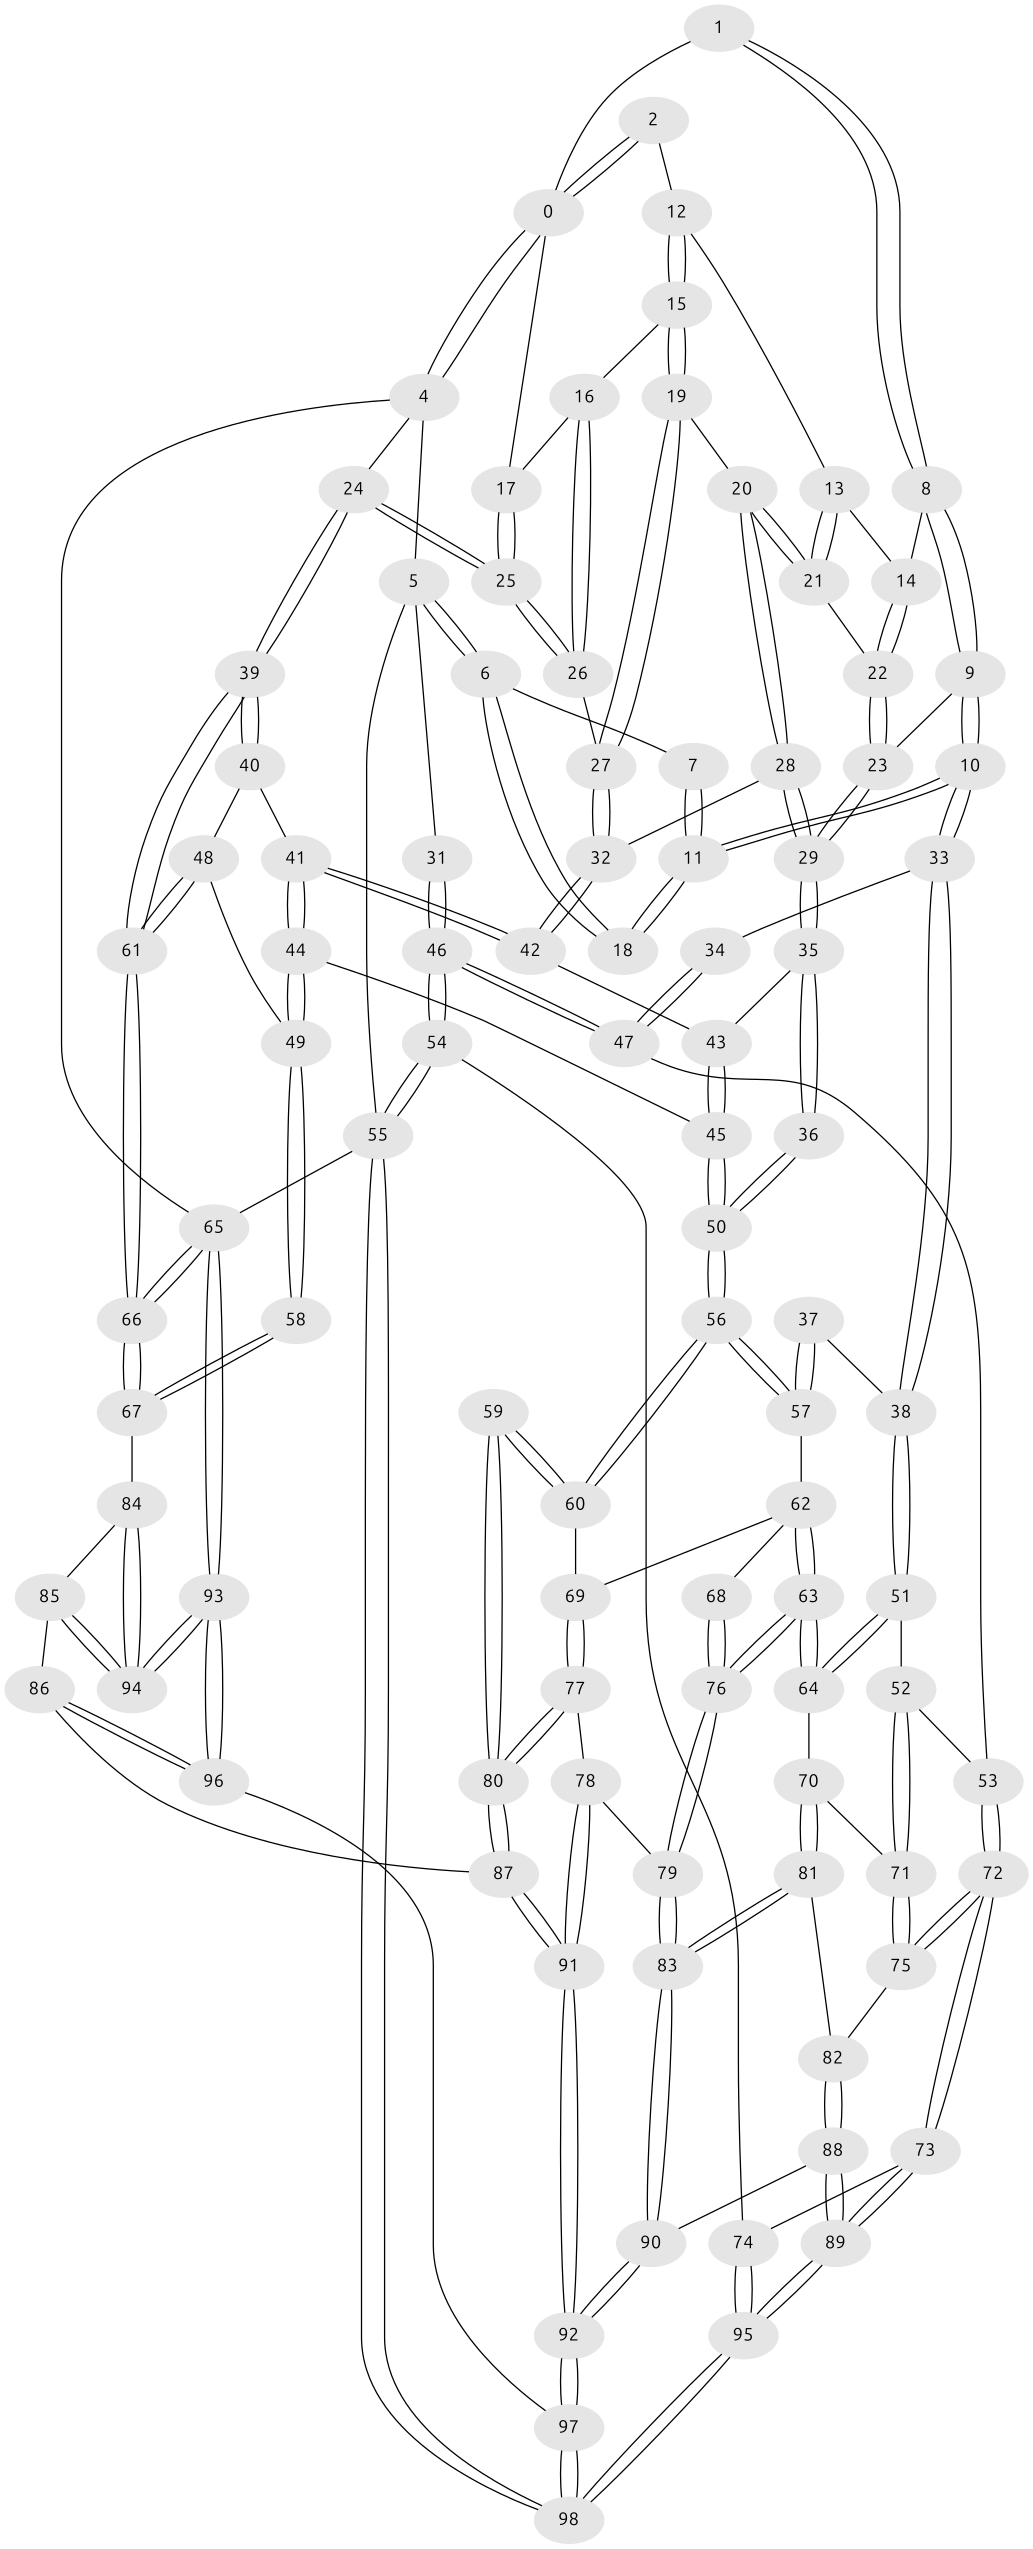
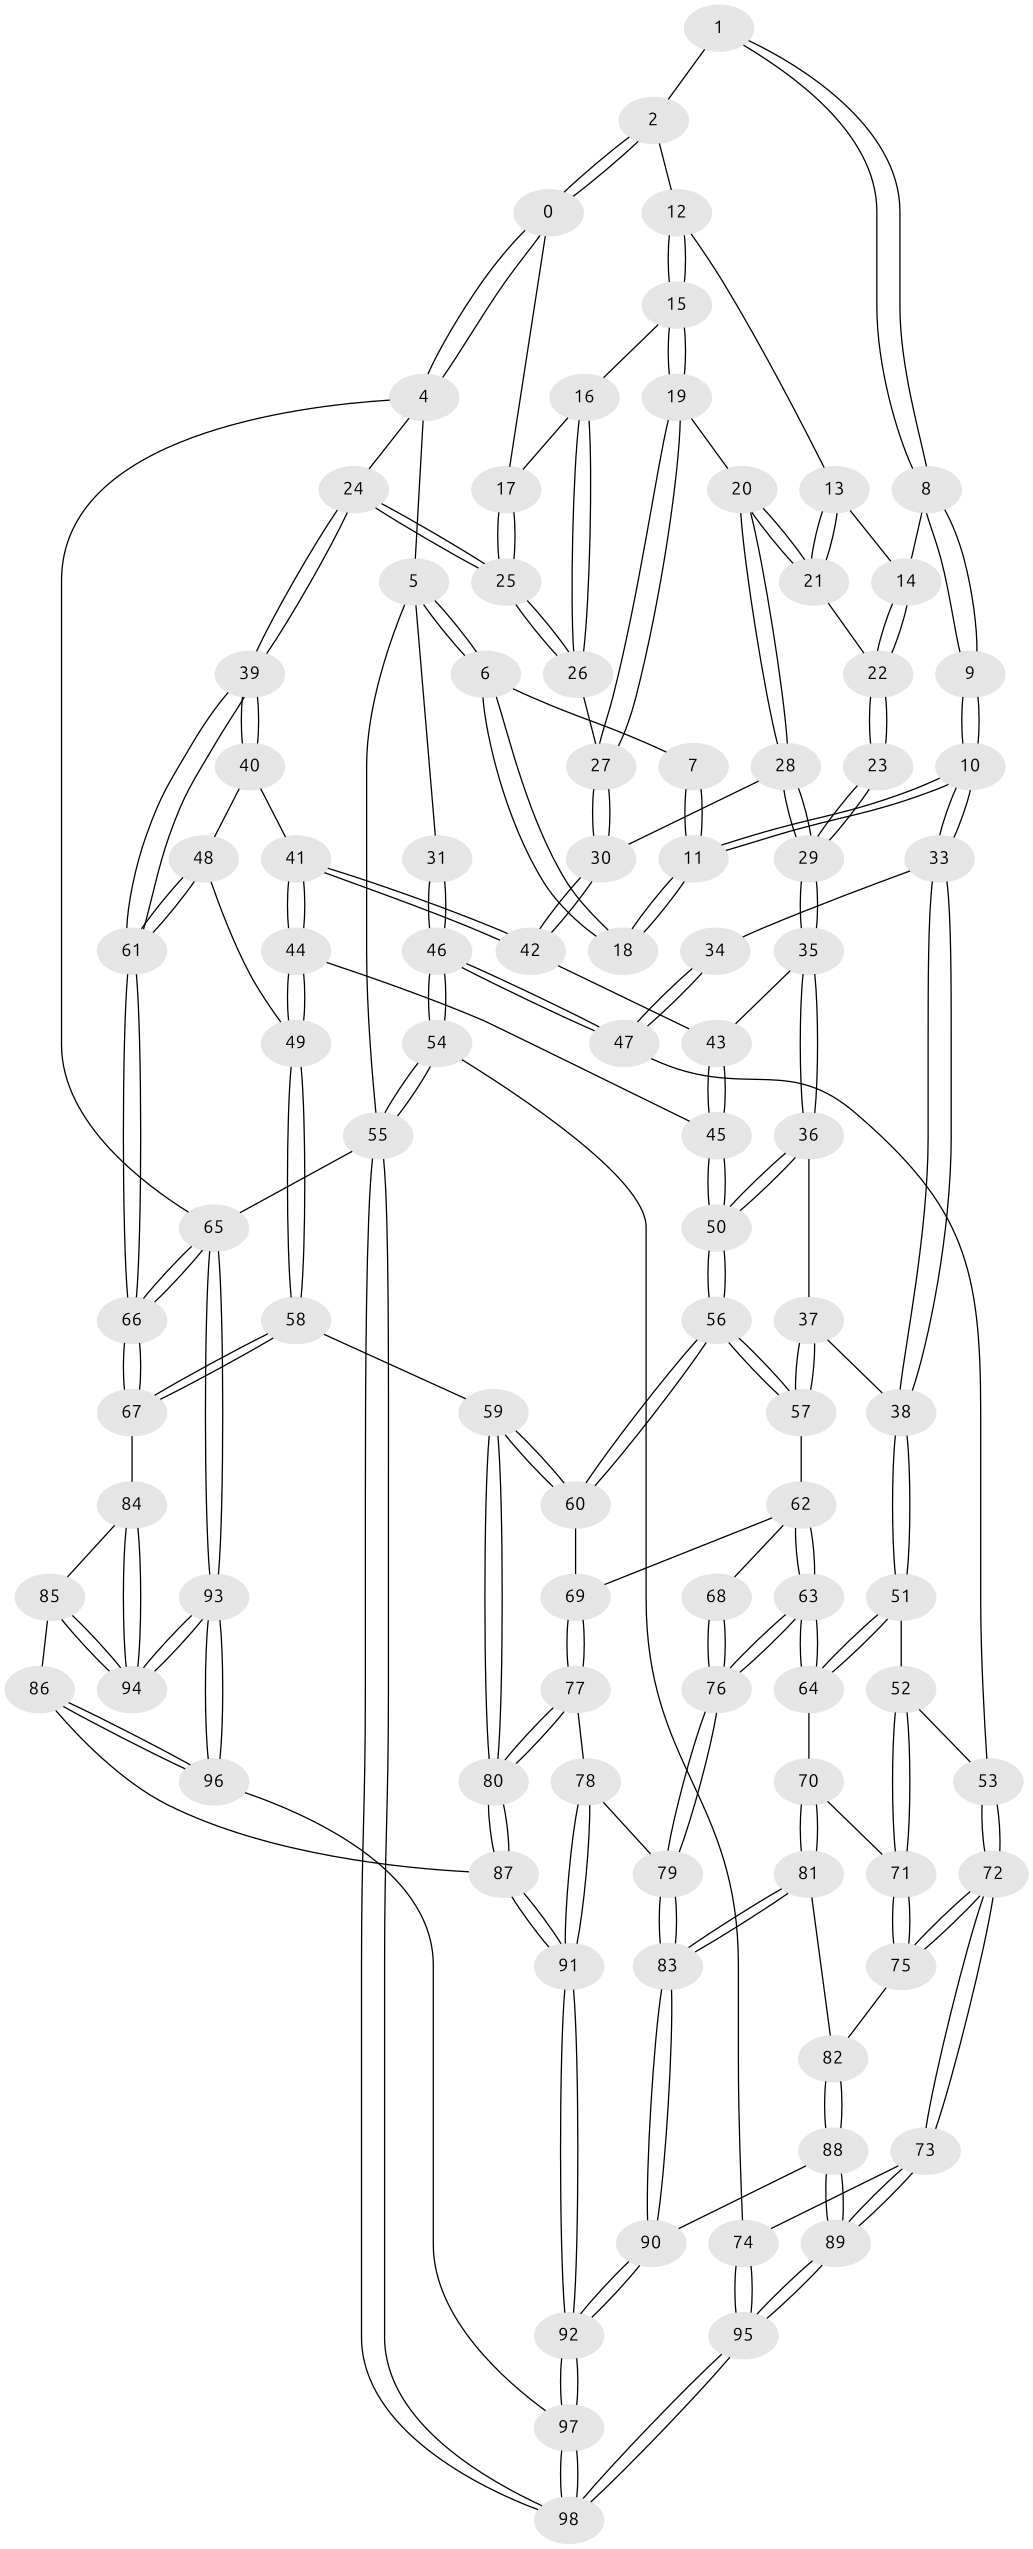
edge "1" -- "0": now "1" -- "2"
edge "9" -- "23": removed
node "32": label "32" -> "30"
edge "36" -- "37": added
edge "58" -- "59": added
